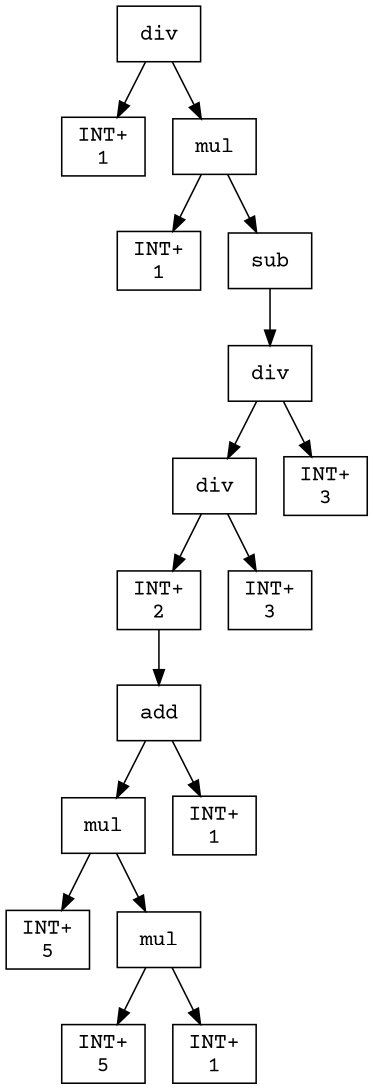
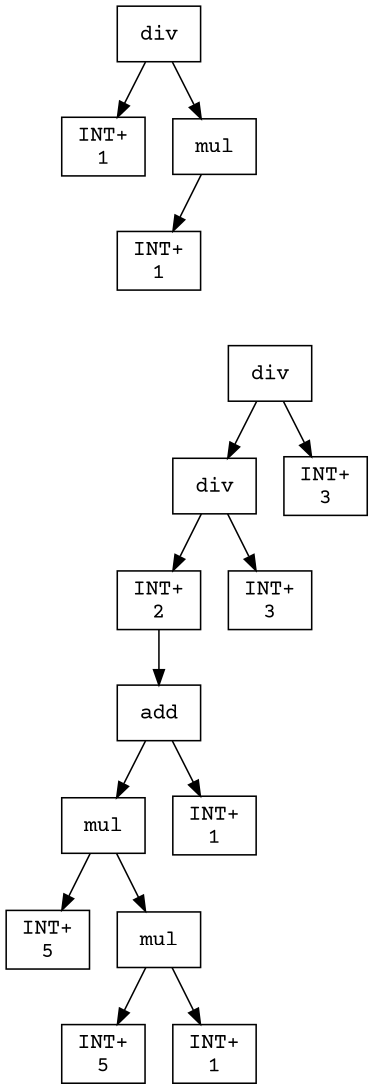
node "sub": removed
